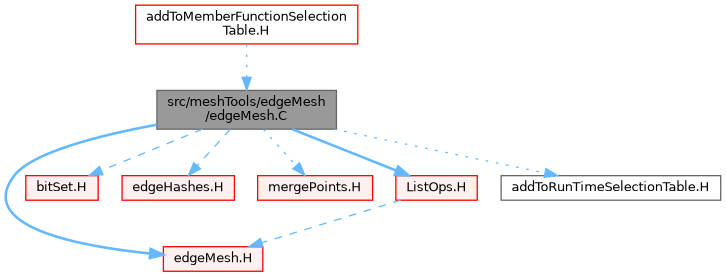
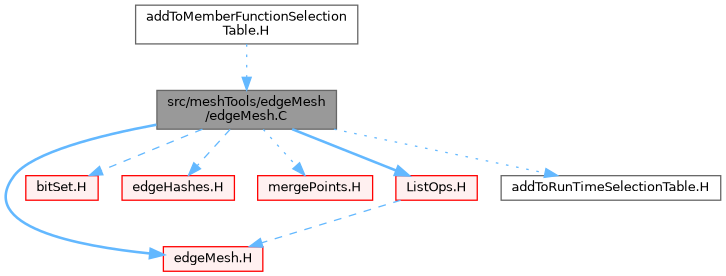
node "addToMemberFunctionSelection Table.H": color red -> grey40
